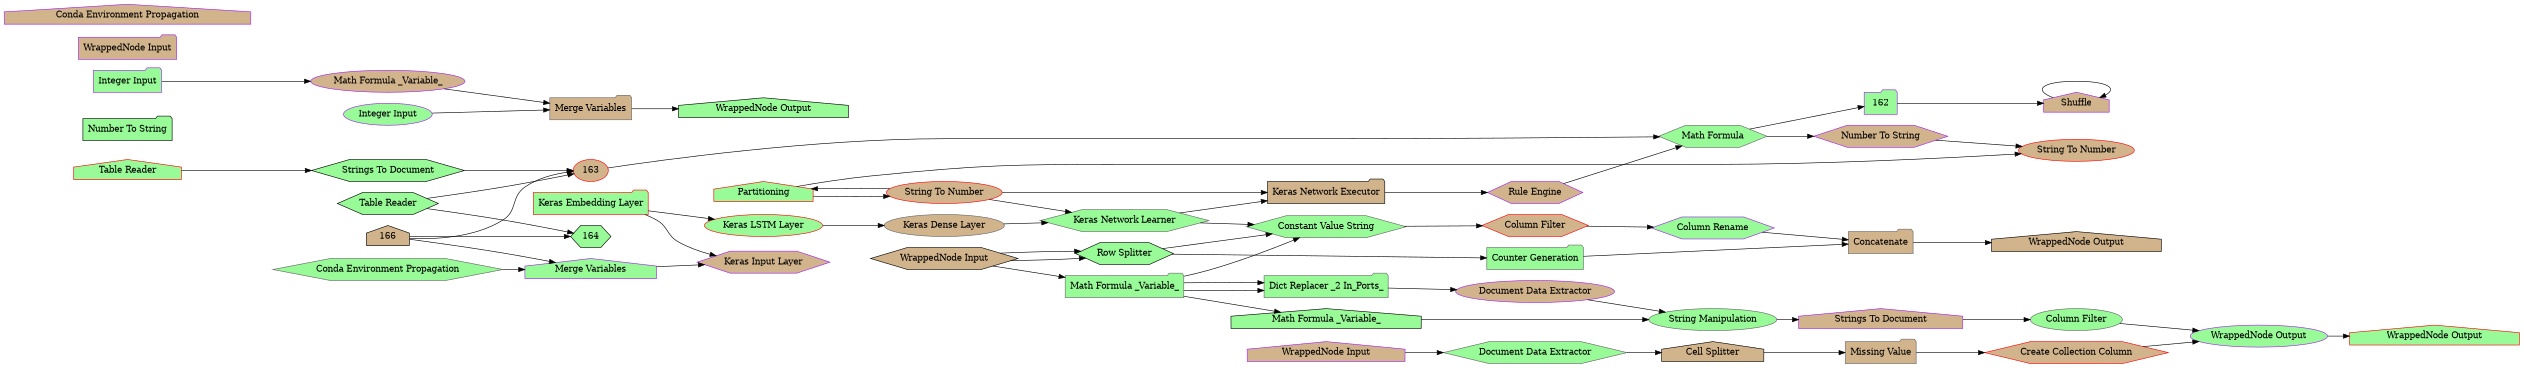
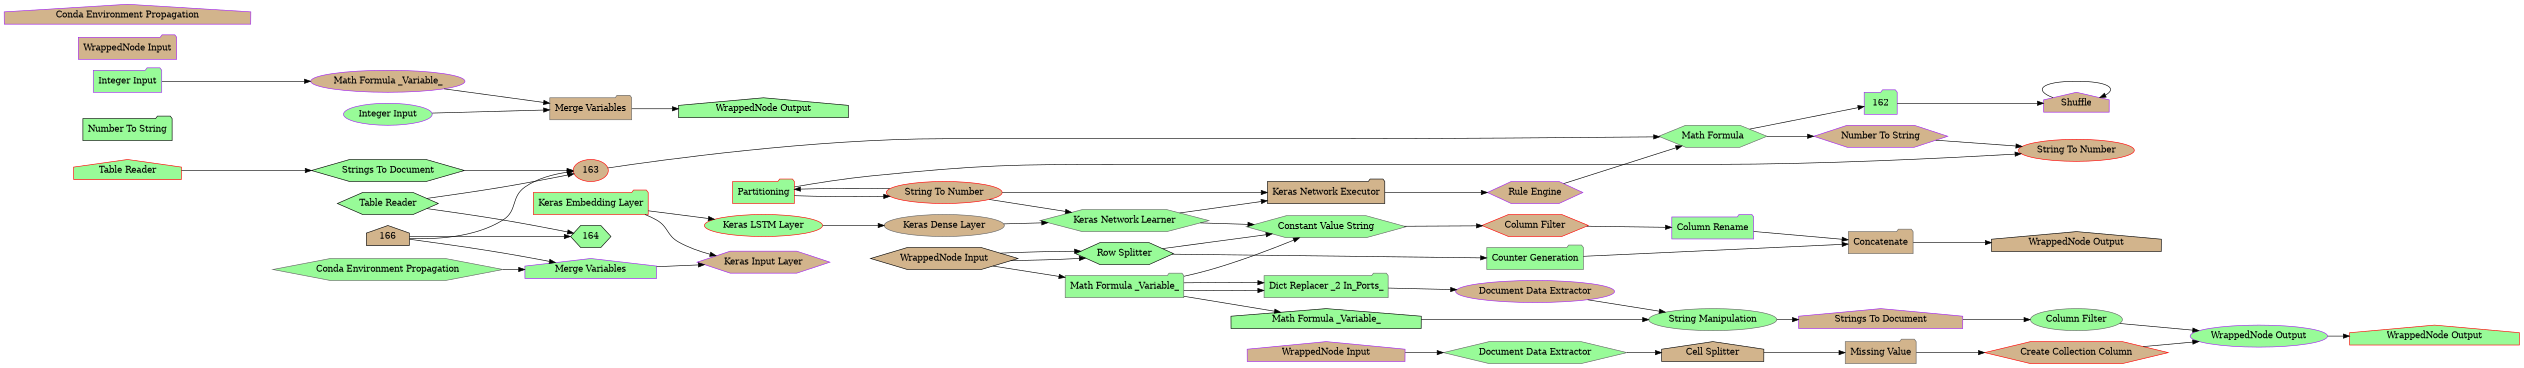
node "Partitioning": shape house -> folder
node "Column Rename": shape hexagon -> folder
